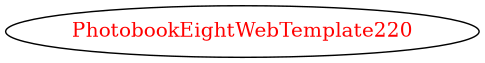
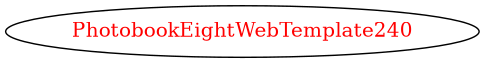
node "PhotobookEightWebTemplate220": label "PhotobookEightWebTemplate220" -> "PhotobookEightWebTemplate240"
